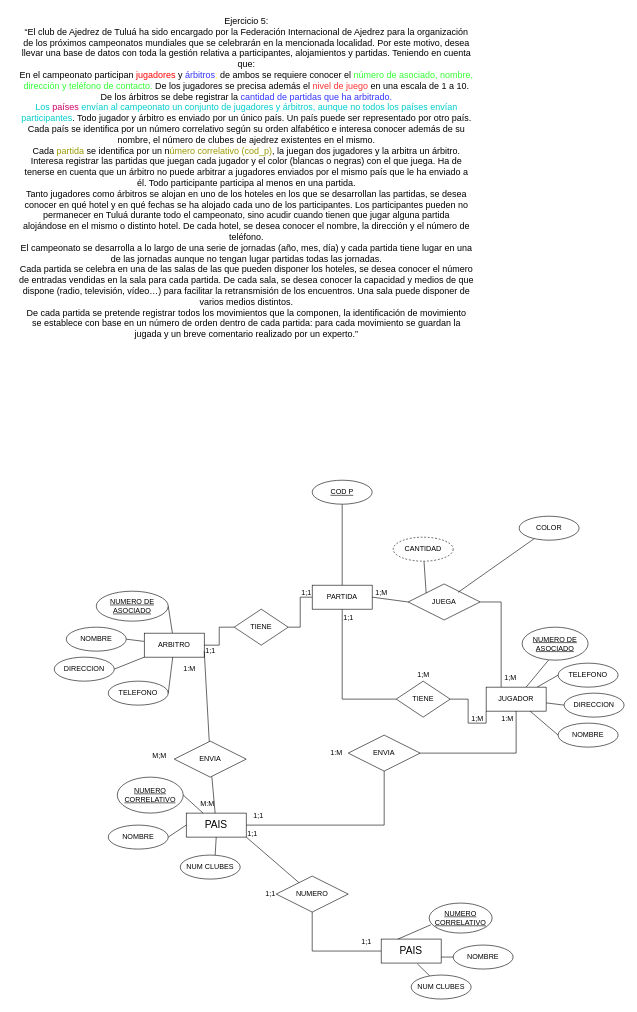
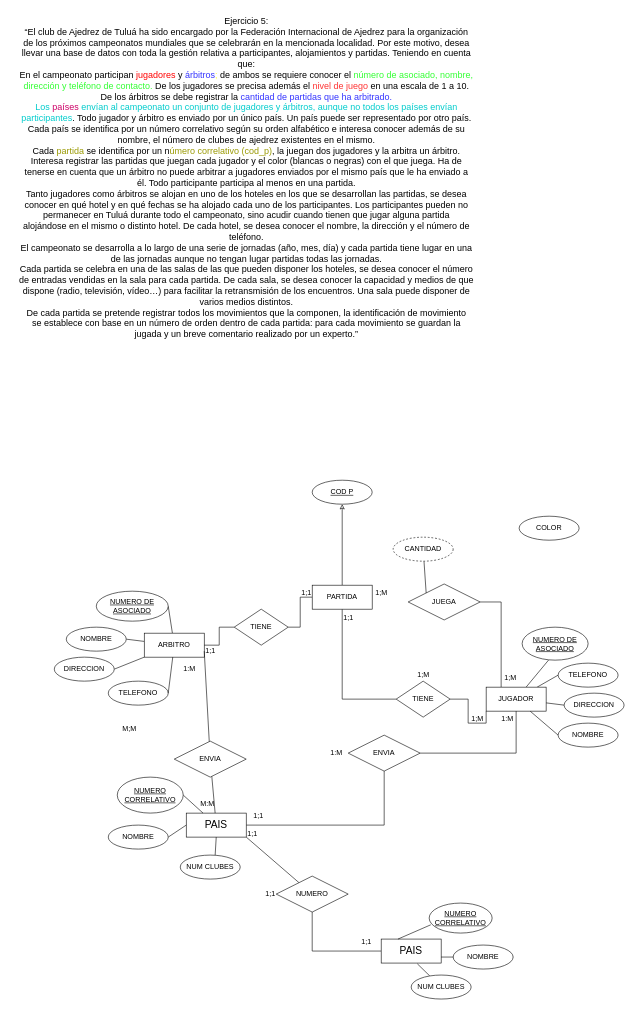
edge "COD P" -- "PARTIDA": arrowhead none -> classic
edge "COLOR" -- "JUEGA": removed
edge "PARTIDA" -- "JUEGA": removed
node "M;M": moved (159, 756) -> (129, 729)
